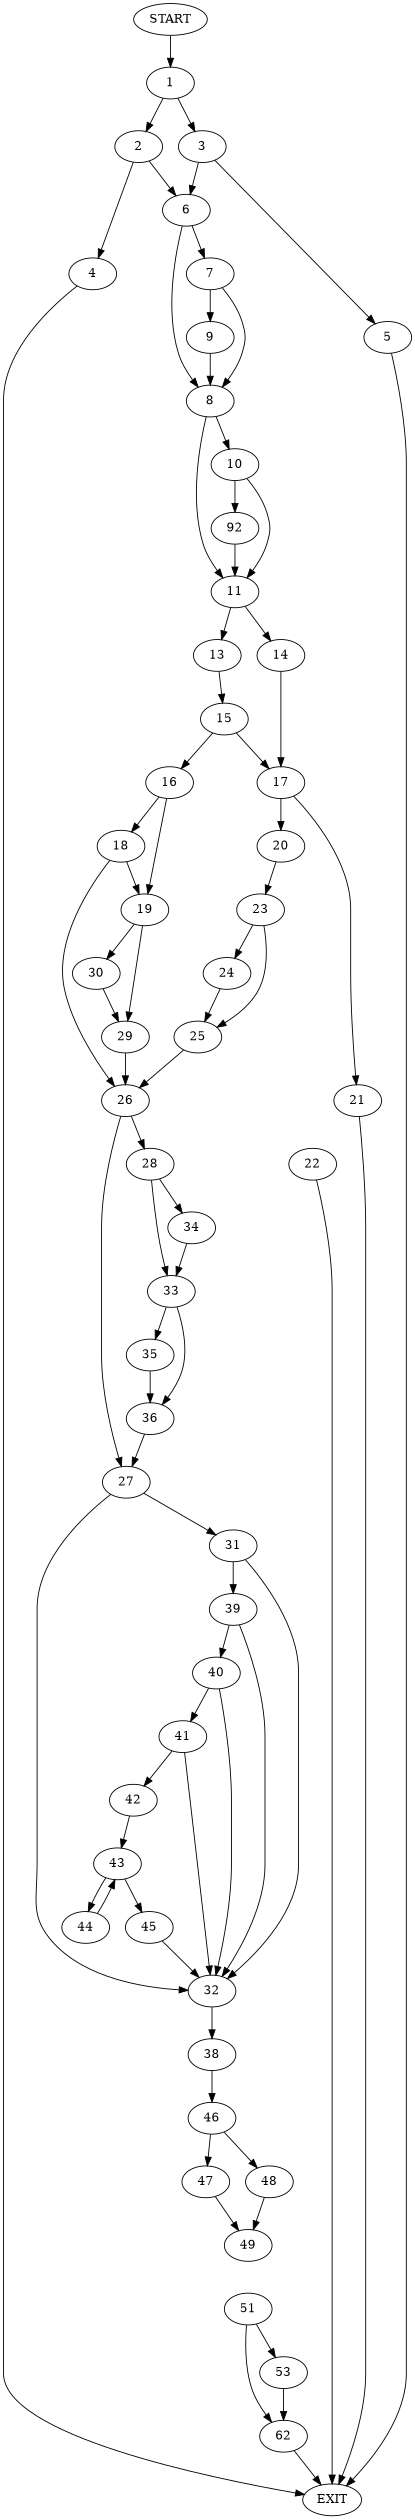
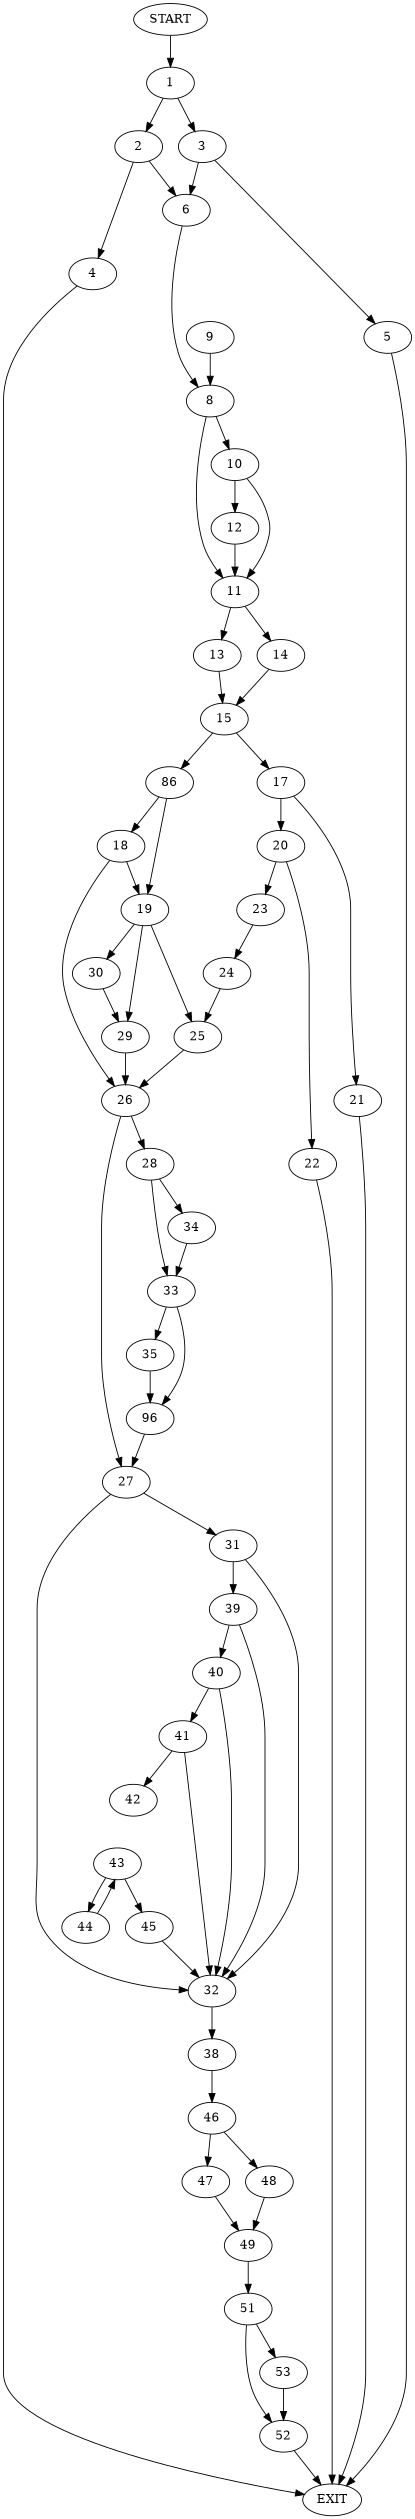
node "7": removed
node "92": label "92" -> "12"
edge "14" -> "17": now "14" -> "15"
node "16": label "16" -> "86"
edge "23" -> "25": now "19" -> "25"
edge "20" -> "22": added
node "36": label "36" -> "96"
edge "42" -> "43": removed
edge "49" -> "51": added
node "62": label "62" -> "52"
